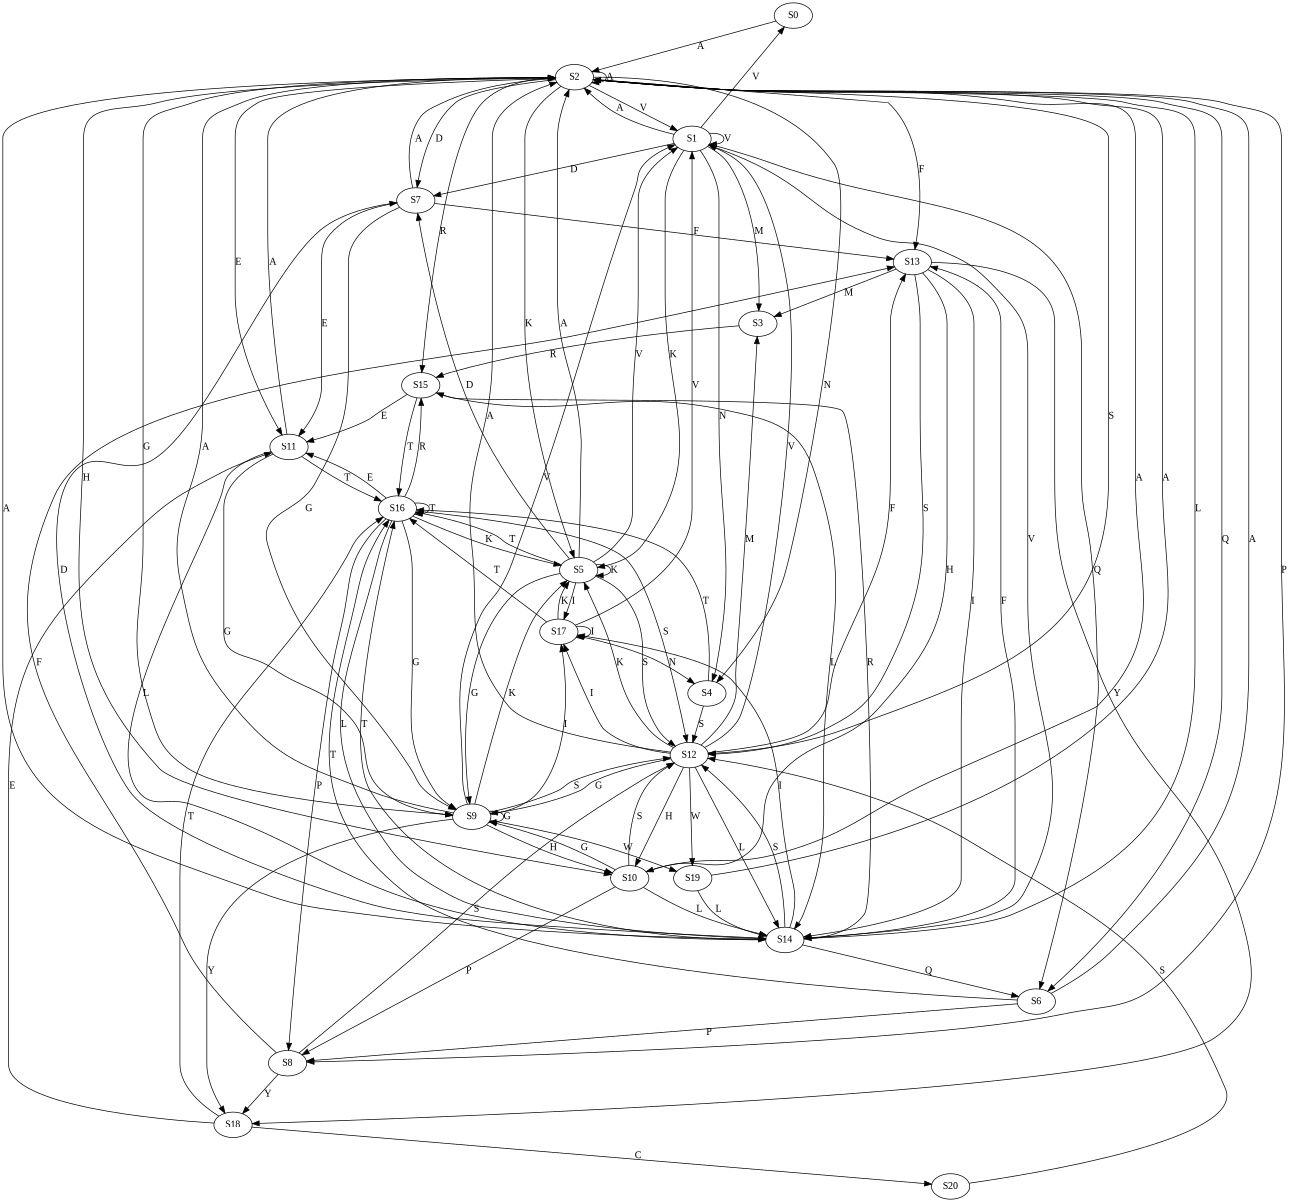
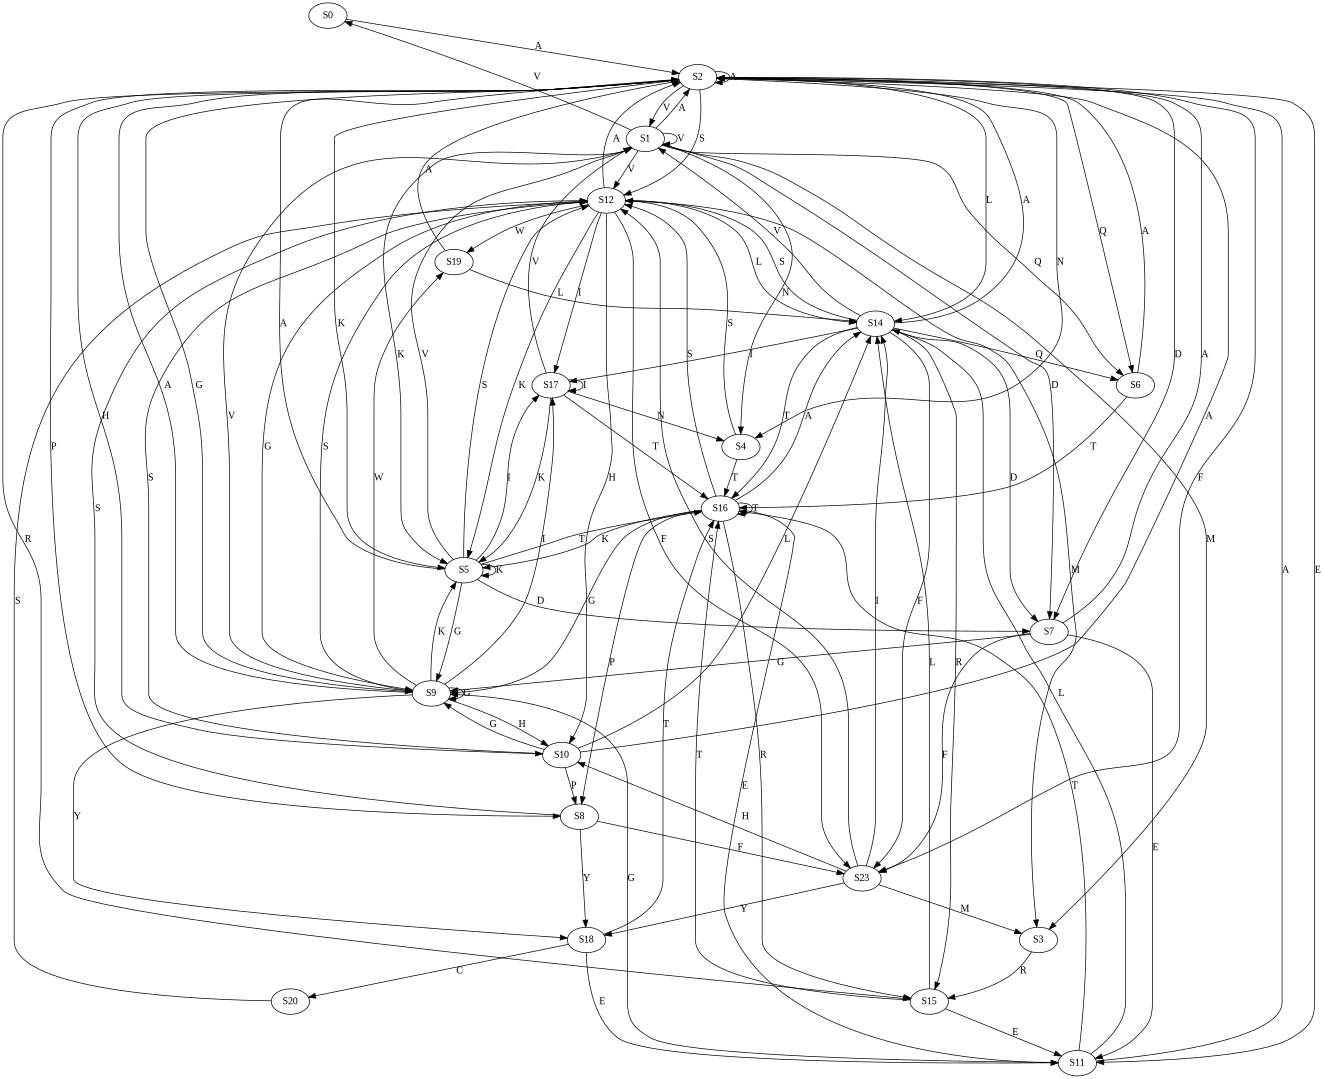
node "S13": label "S13" -> "S23"
edge "S12" -> "S1": reversed
edge "S16" -> "S14": label "L" -> "A"
edge "S6" -> "S8": removed, label "P"
